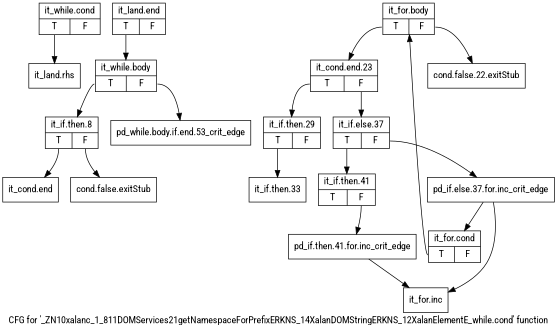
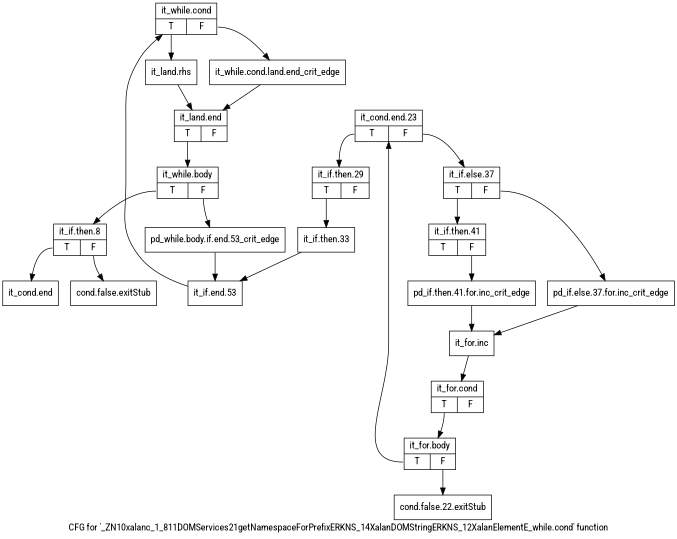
node "it_while.cond.land.end_crit_edge": added
edge "it_land.rhs" -> "it_land.end": added
edge "pd_if.else.37.for.inc_crit_edge" -> "it_for.cond": now "it_for.inc" -> "it_for.cond"
node "it_if.end.53": added
